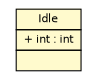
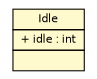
node "Idle": text "+ int : int" -> "+ idle : int"
